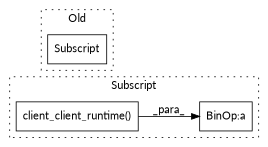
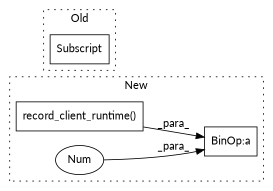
cluster "Subscript": label "Subscript" -> "New"
node "client_client_runtime()": label "client_client_runtime()" -> "record_client_runtime()"
node "Num": added
